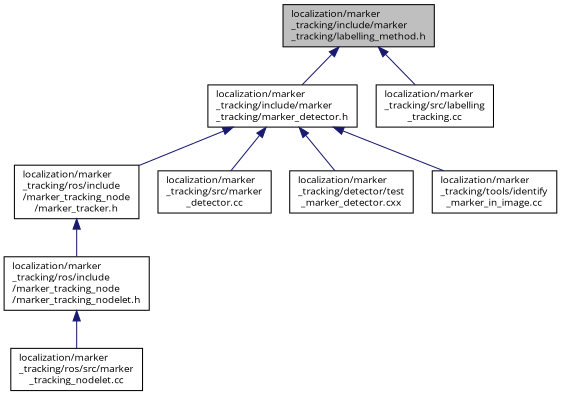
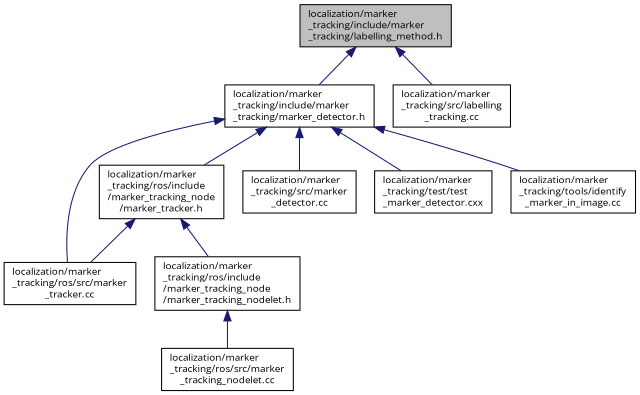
node "localization/marker _tracking/detector/test _marker_detector.cxx": label "localization/marker _tracking/detector/test _marker_detector.cxx" -> "localization/marker _tracking/test/test _marker_detector.cxx"
node "localization/marker _tracking/ros/src/marker _tracker.cc": added
